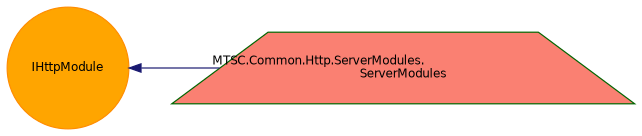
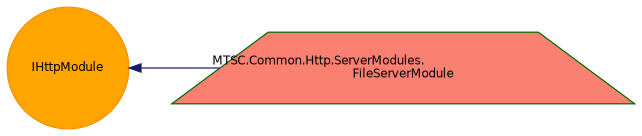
node "MTSC.Common.Http.ServerModules. ServerModules": label "MTSC.Common.Http.ServerModules. ServerModules" -> "MTSC.Common.Http.ServerModules. FileServerModule"
